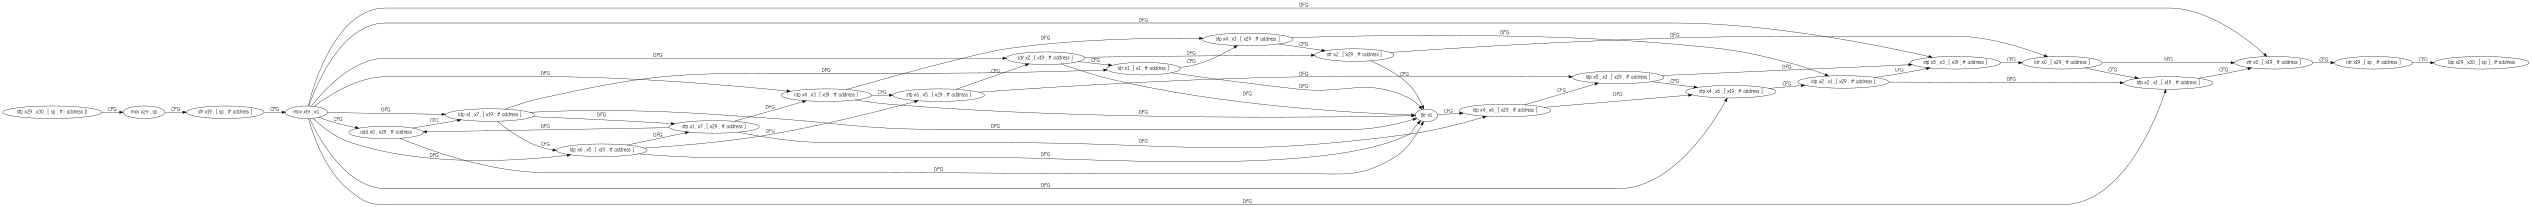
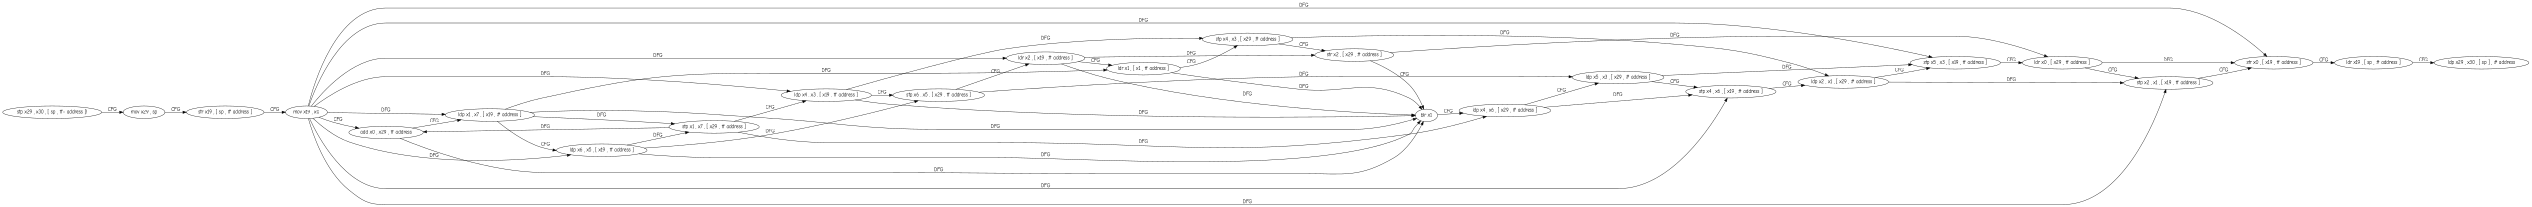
edge "stp x1 , x7 , [ x29 , # address ]" -> "ldp x4 , x3 , [ x19 , # address ]": label "DFG" -> "CFG"
